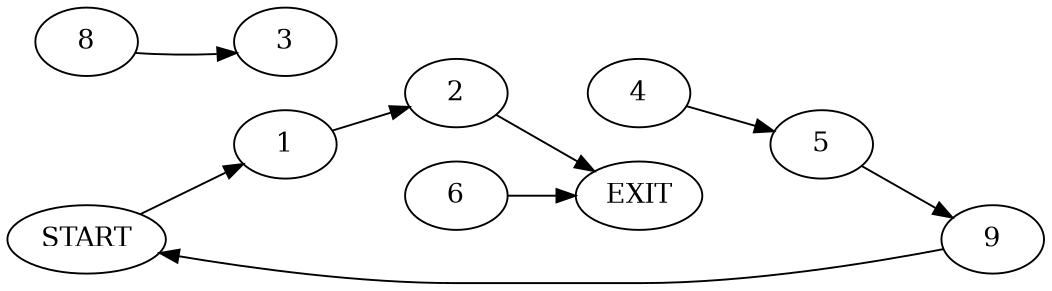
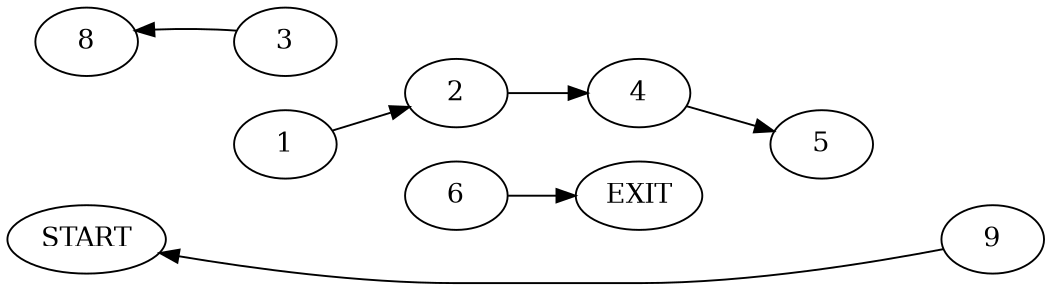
edge "8" -> "3": reversed
edge "2" -> "EXIT": now "2" -> "4"
edge "5" -> "9": removed
edge "START" -> "1": removed
